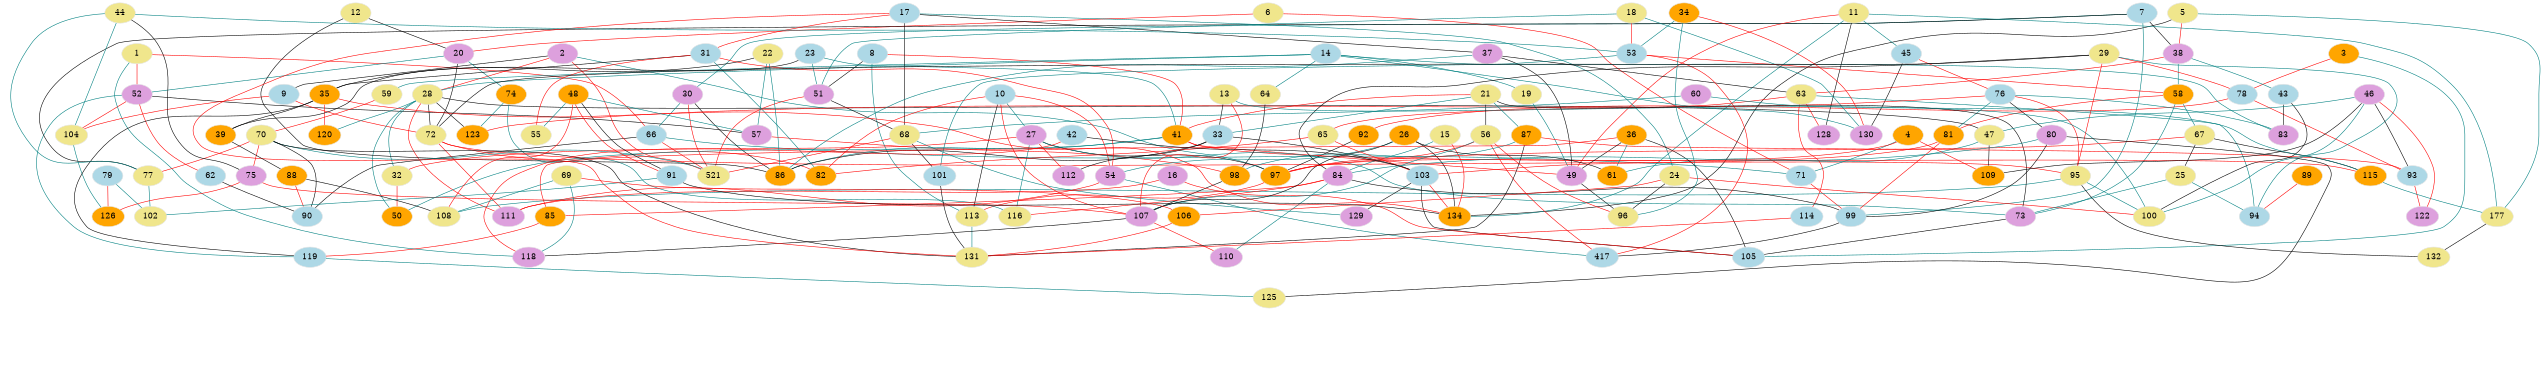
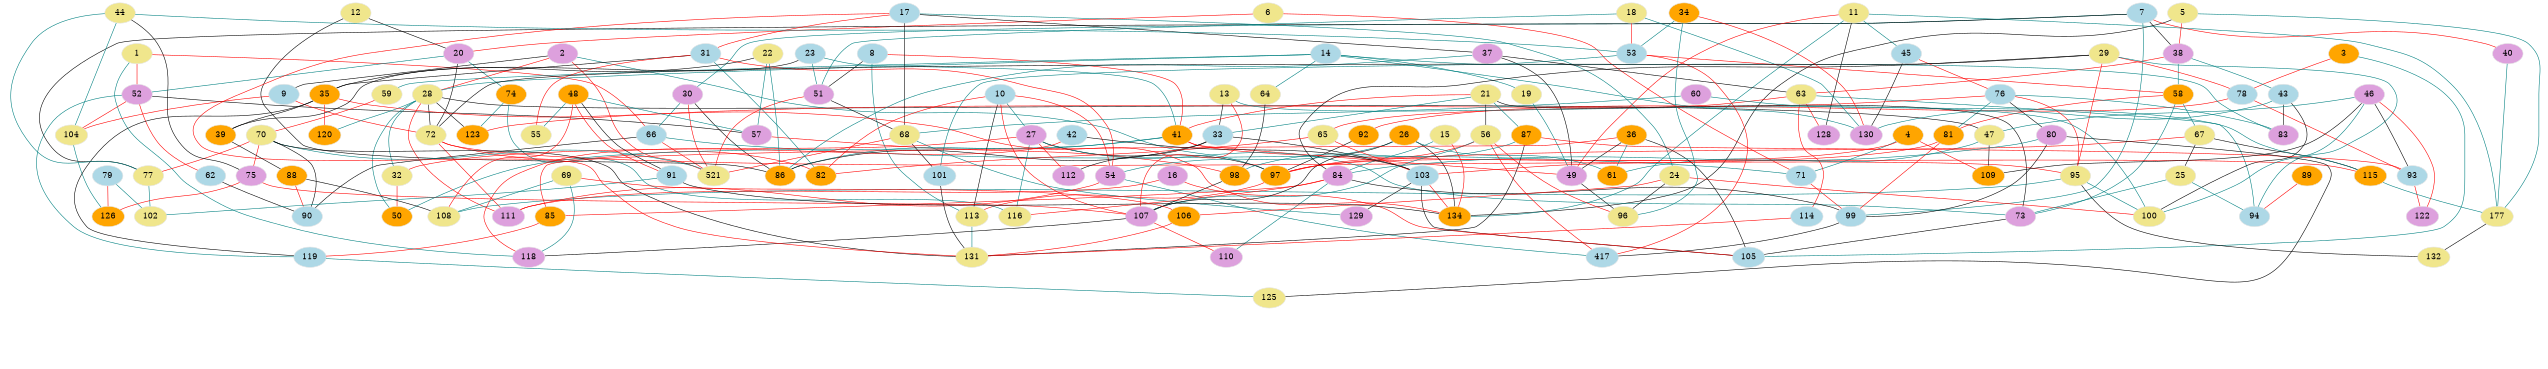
node "40": added
edge "43" -- "130": added
edge "26" -- "61": color black -> teal
